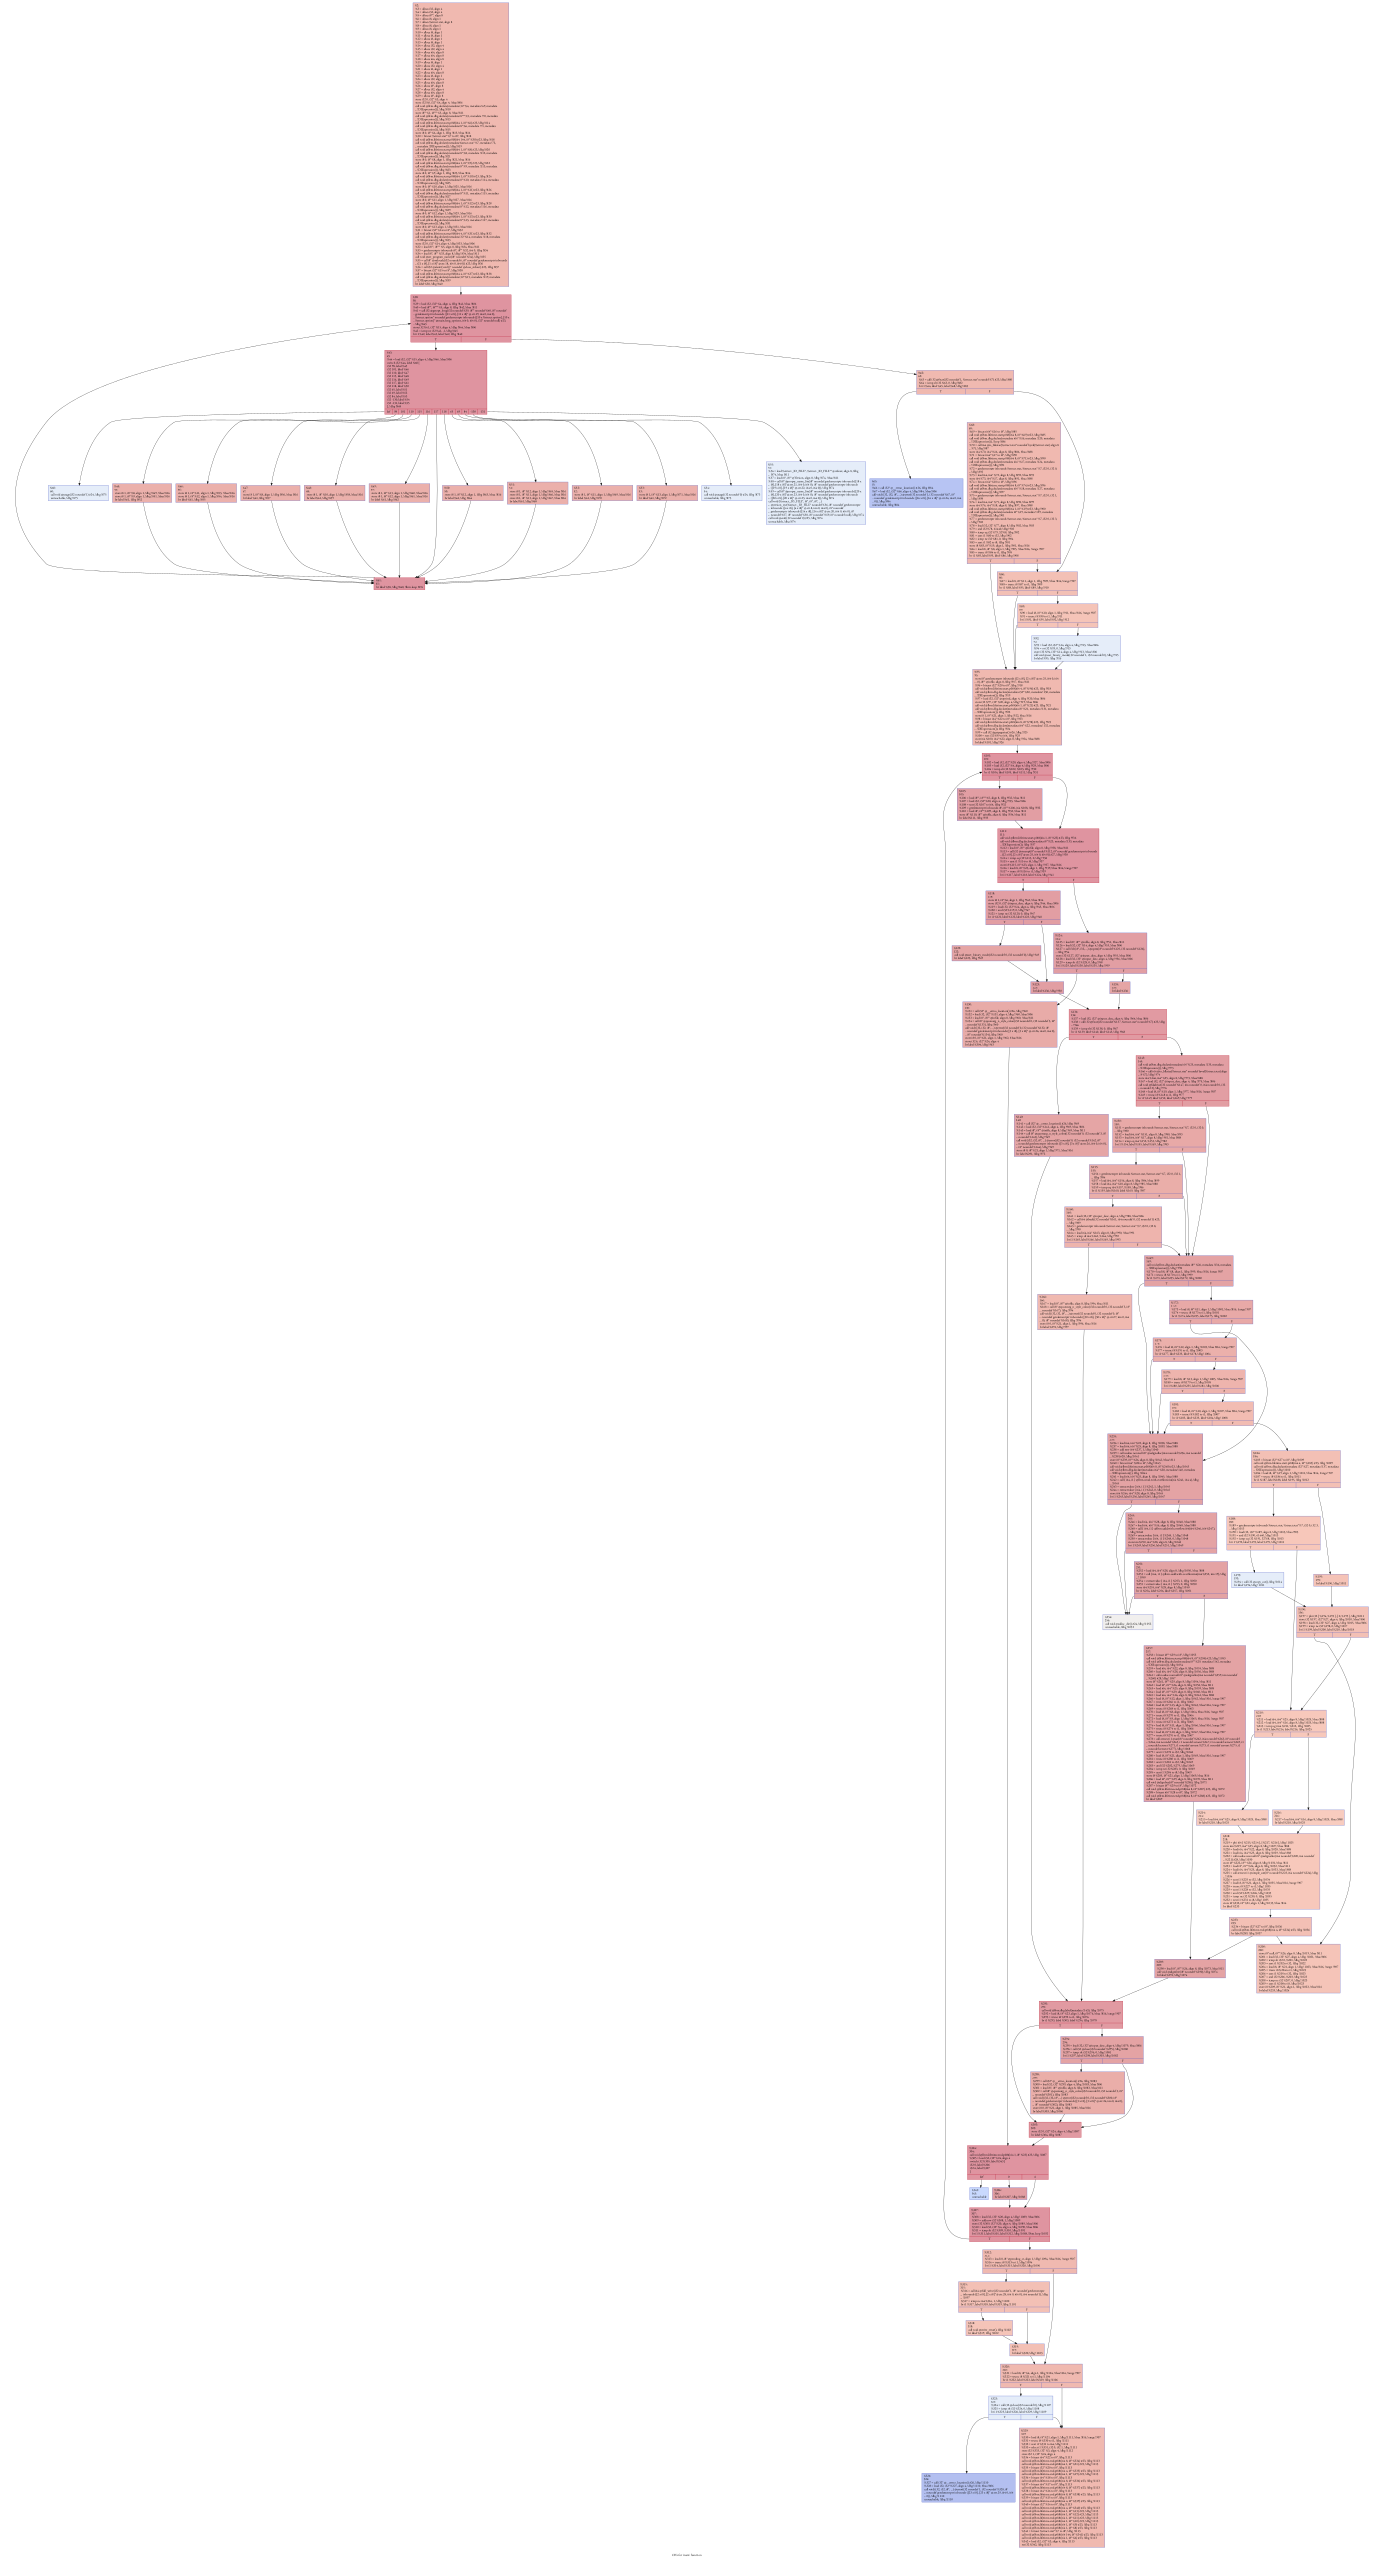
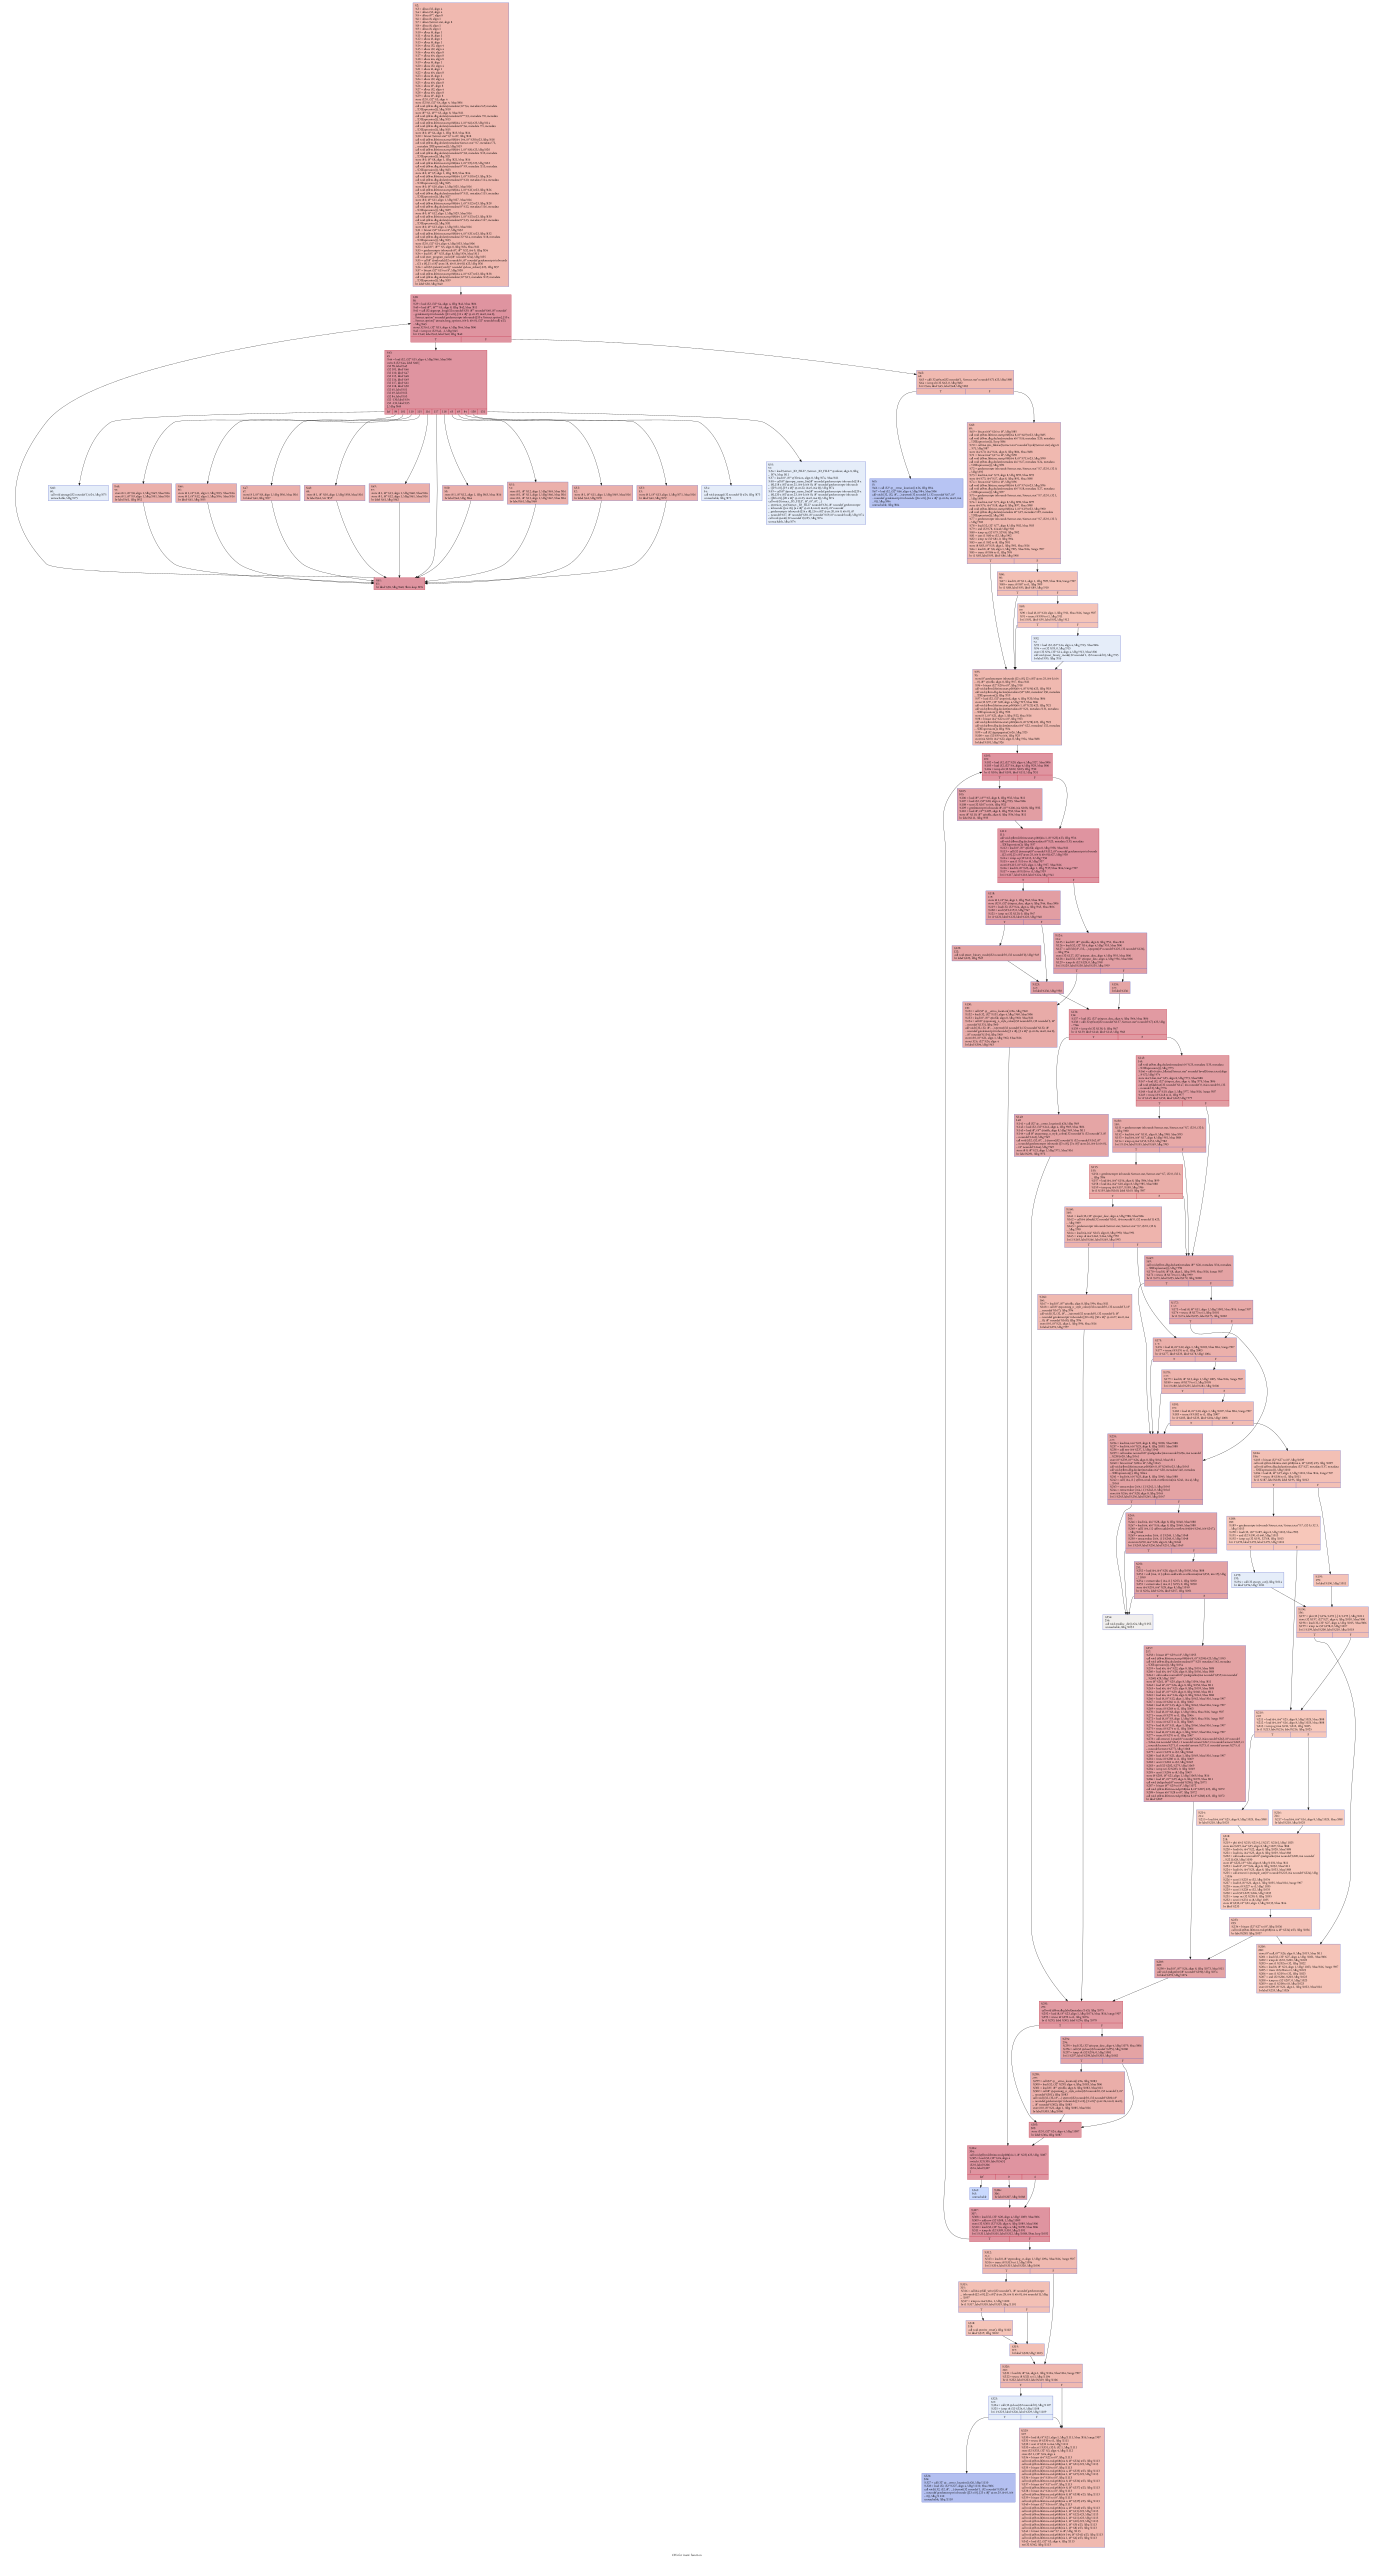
edge "%62:" -> "%86:": now "%62:" -> "%68:"
node "%48:": text "br label %61, !dbg !859" -> "br label %61, !str !859"
node "%155:": color #3d50c3ff -> #b70d28ff
edge "%160:" -> "%169:": now "%160:" -> "%175:"
edge "%245:" -> "%251:": added
